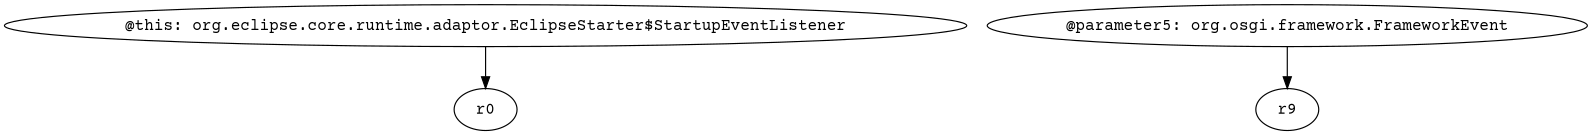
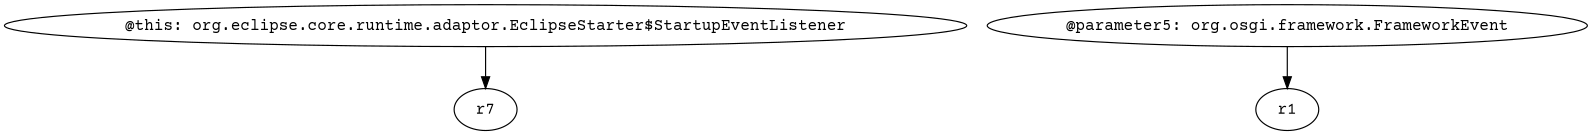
node "r0": label "r0" -> "r7"
node "r9": label "r9" -> "r1"
